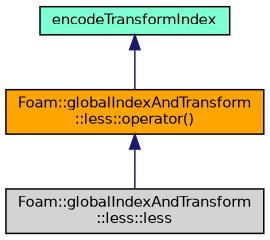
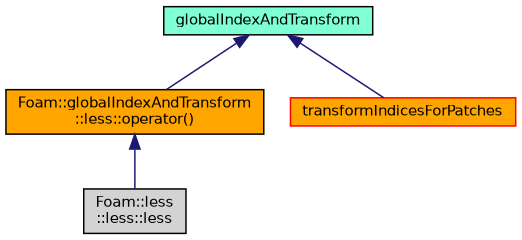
node "encodeTransformIndex": label "encodeTransformIndex" -> "globalIndexAndTransform"
node "transformIndicesForPatches": added
node "Foam::globalIndexAndTransform ::less::less": label "Foam::globalIndexAndTransform ::less::less" -> "Foam::less ::less::less"
